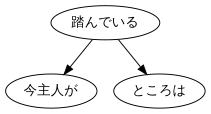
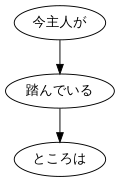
edge "踏んでいる" -> "今主人が": reversed
